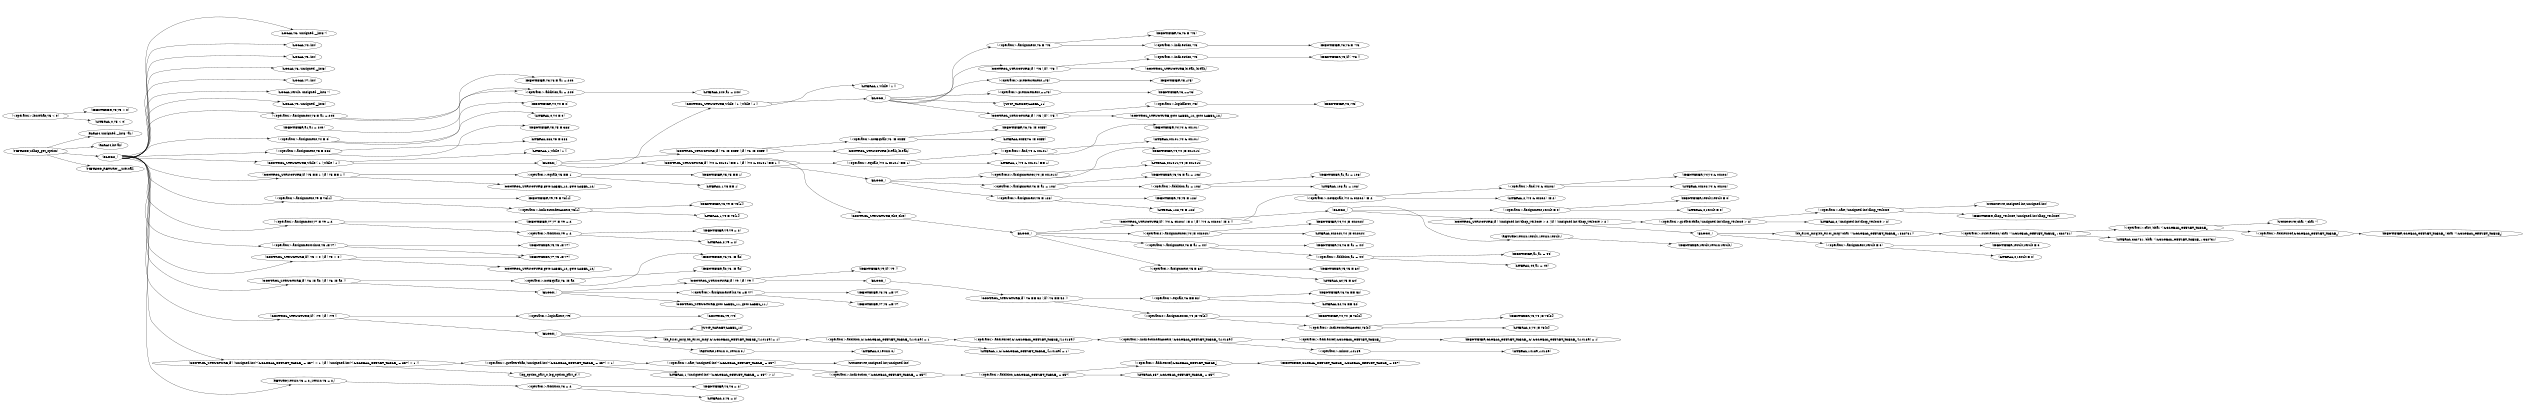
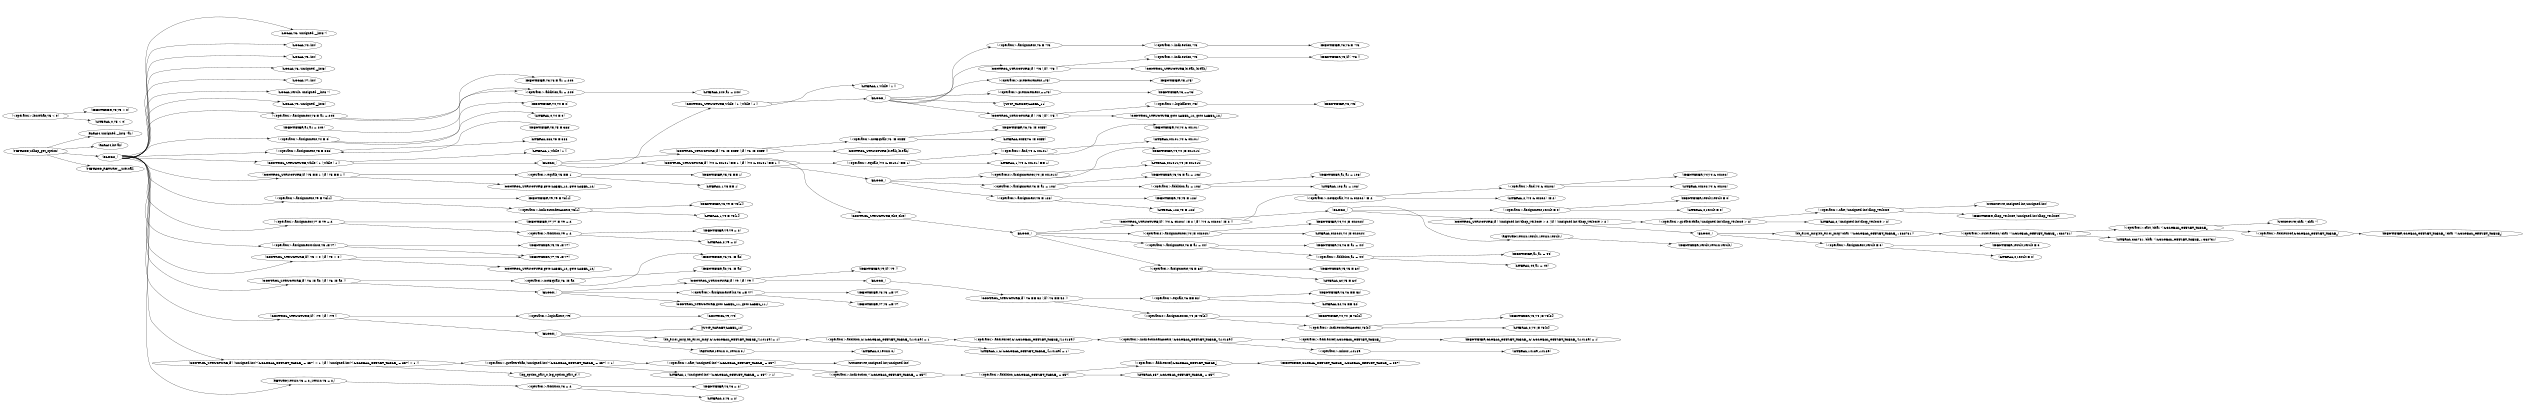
node "(IDENTIFIER,v6,v6 = *v3)": removed
edge "(<operator>.assignment,v5 = 388)" -> "(IDENTIFIER,v5,v5 = 388)": reversed
